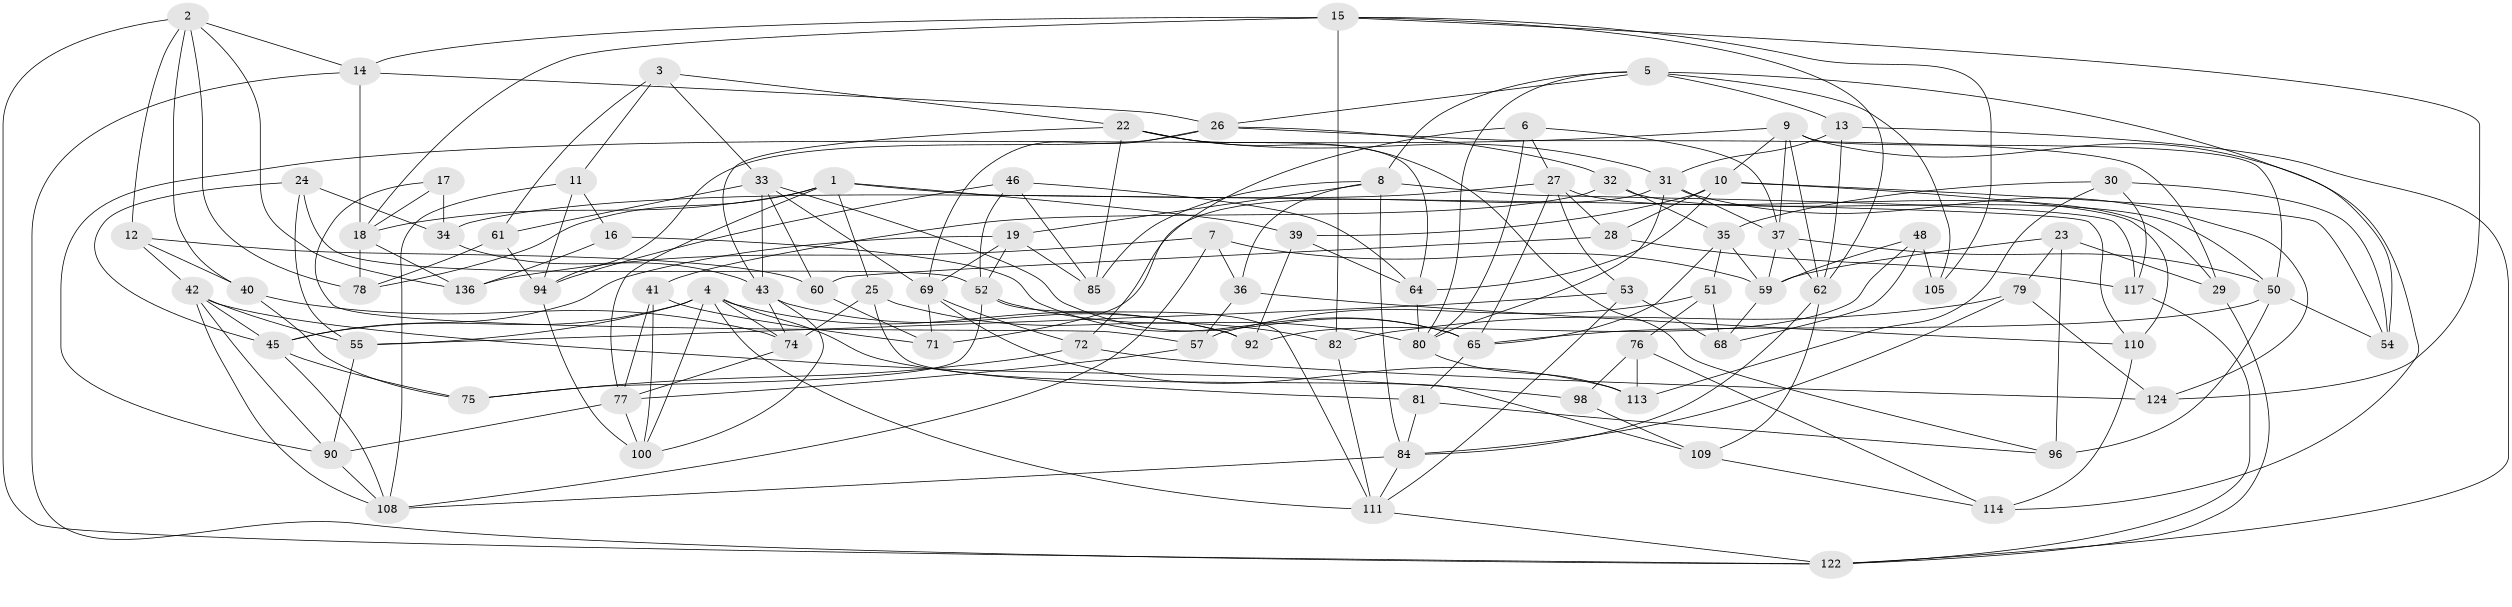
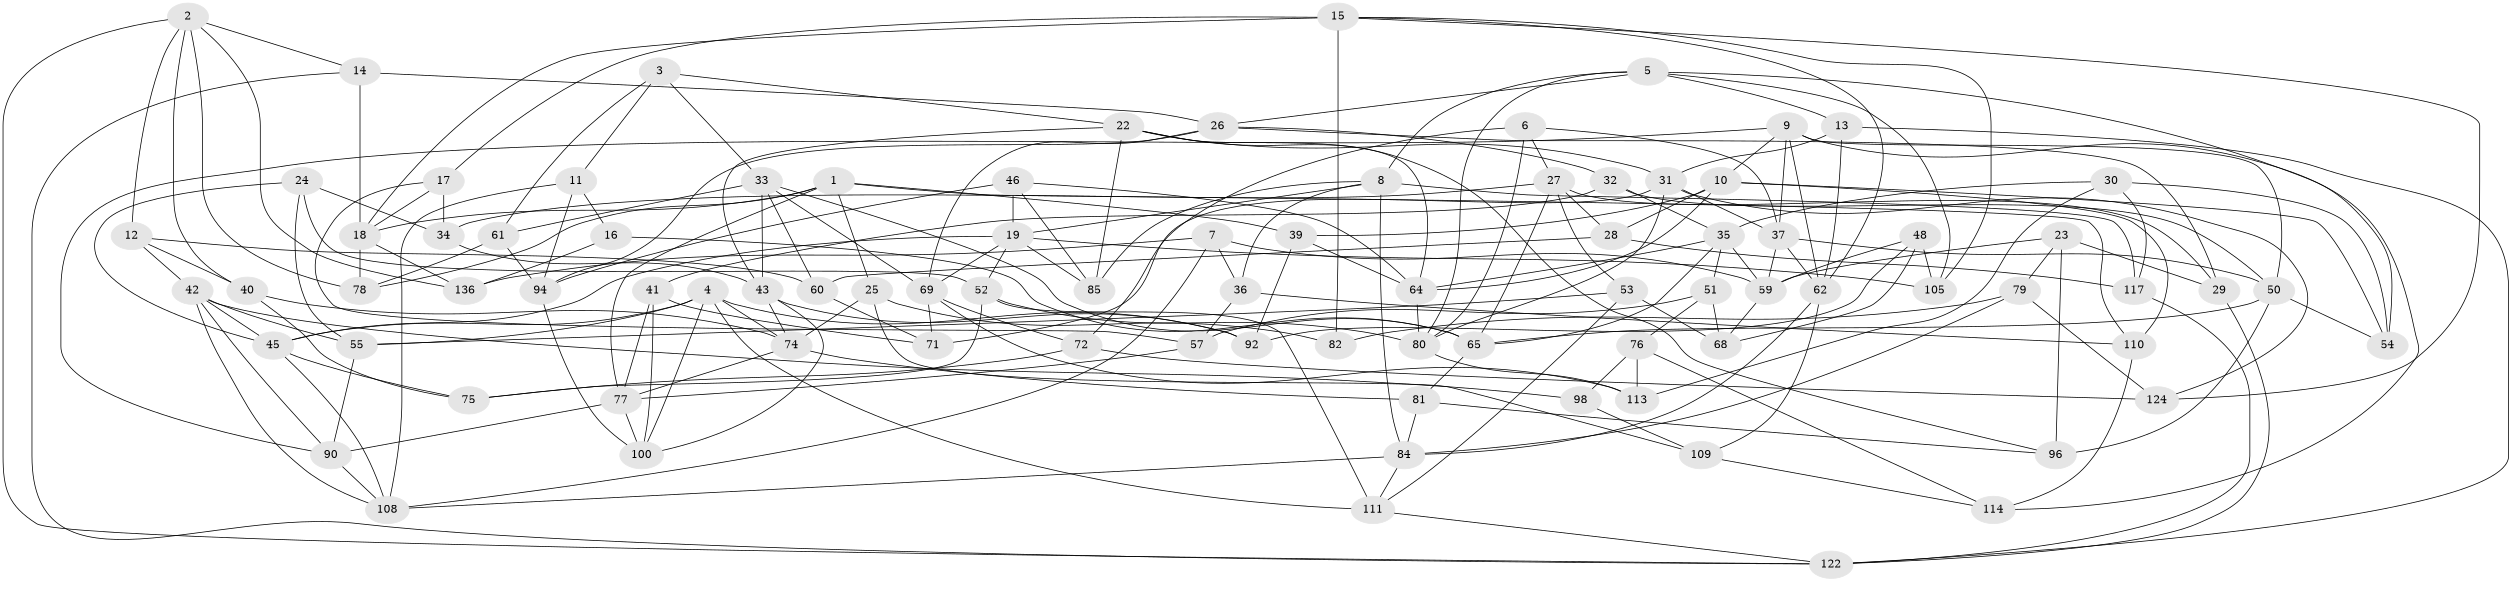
edge "15" -- "14": now "15" -- "17"
edge "46" -- "52": now "46" -- "19"
edge "19" -- "105": added
edge "35" -- "64": added
edge "4" -- "81": now "74" -- "81"
edge "82" -- "111": removed
